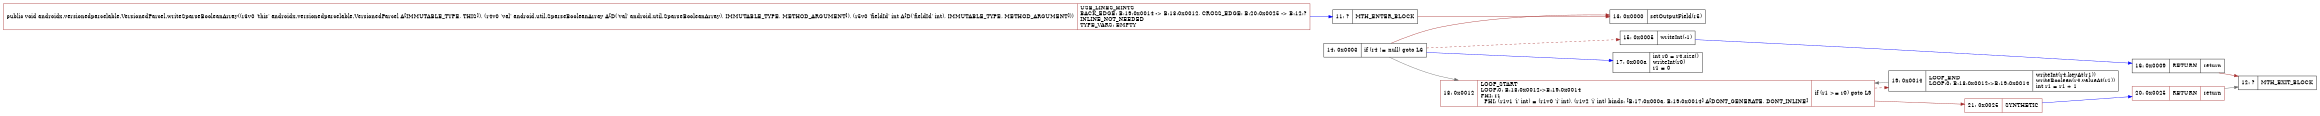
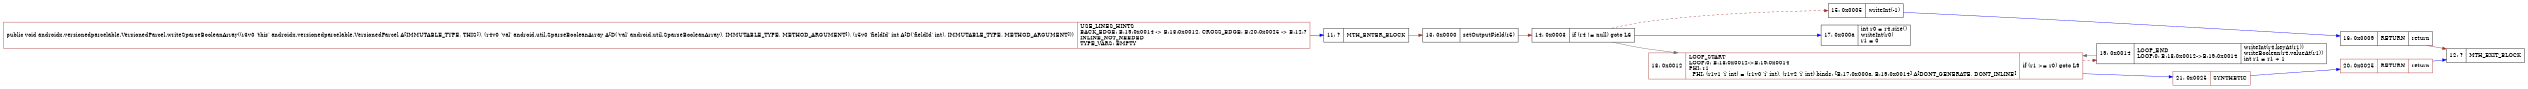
edge "14: 0x0003" -> "13: 0x0000": reversed
edge "20: 0x0025" -> "12: ?": color gray40 -> blue
edge "18: 0x0012" -> "21: 0x0025": color brown -> blue
